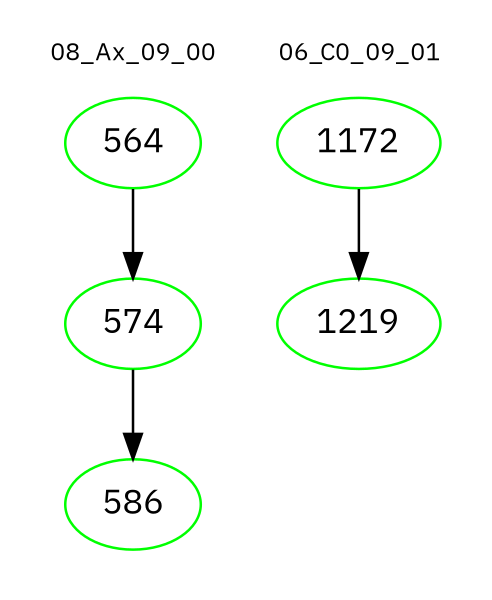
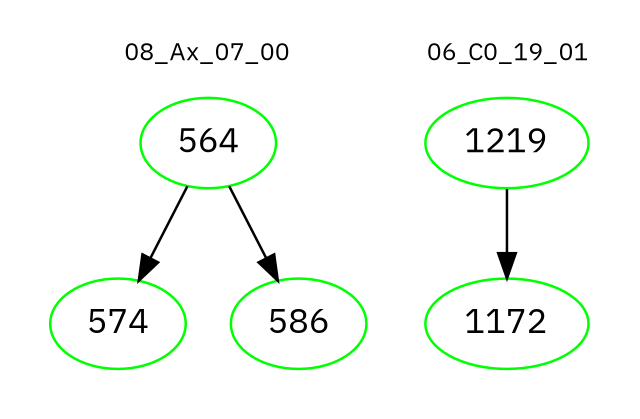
cluster "08_Ax_09_00": label "08_Ax_09_00" -> "08_Ax_07_00"
cluster "06_C0_09_01": label "06_C0_09_01" -> "06_C0_19_01"
edge "1172" -> "1219": reversed
edge "574" -> "586": now "564" -> "586"
